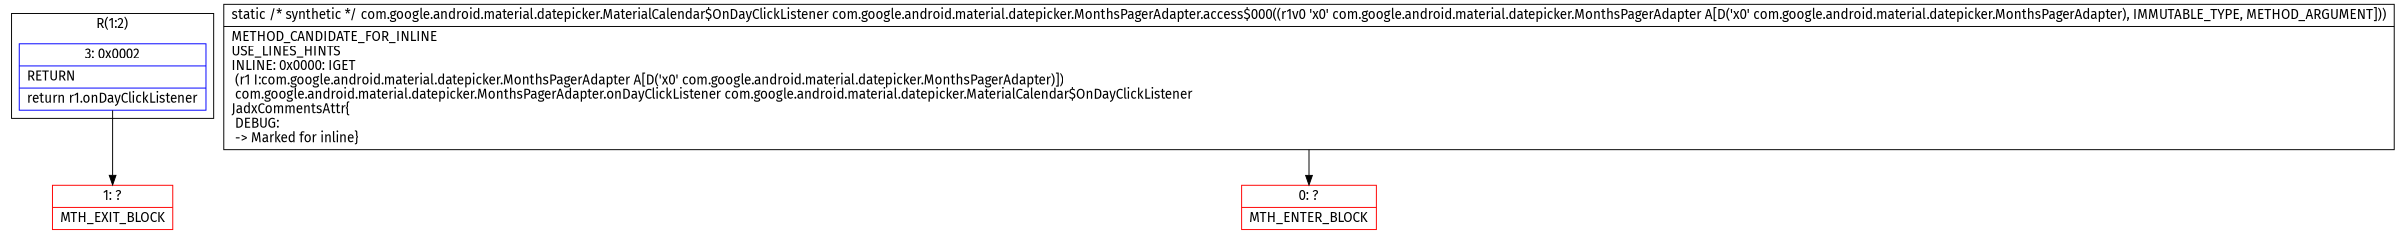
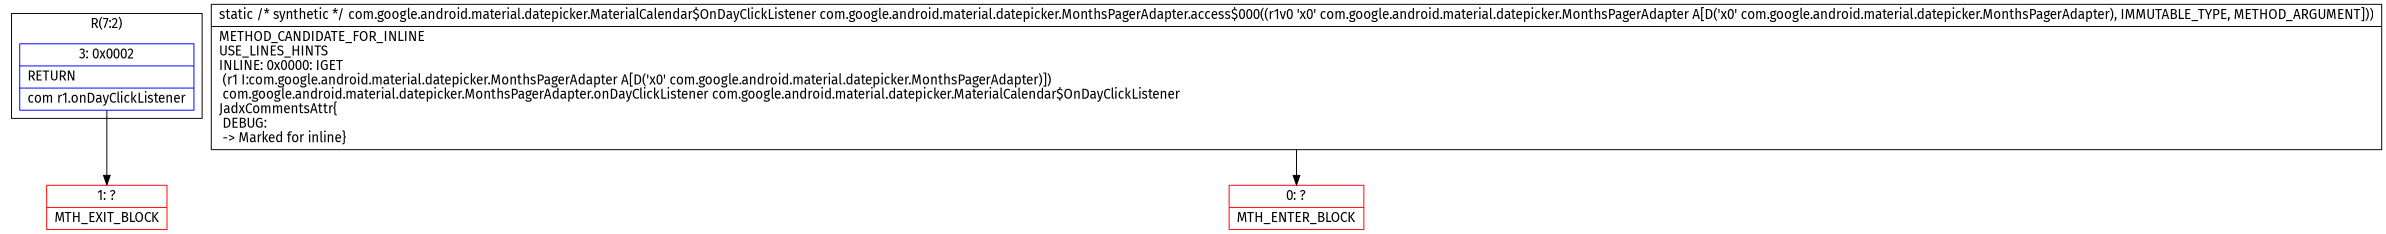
cluster "R(1:2)": label "R(1:2)" -> "R(7:2)"
node "3: 0x0002": text "return r1.onDayClickListener" -> "com r1.onDayClickListener"
